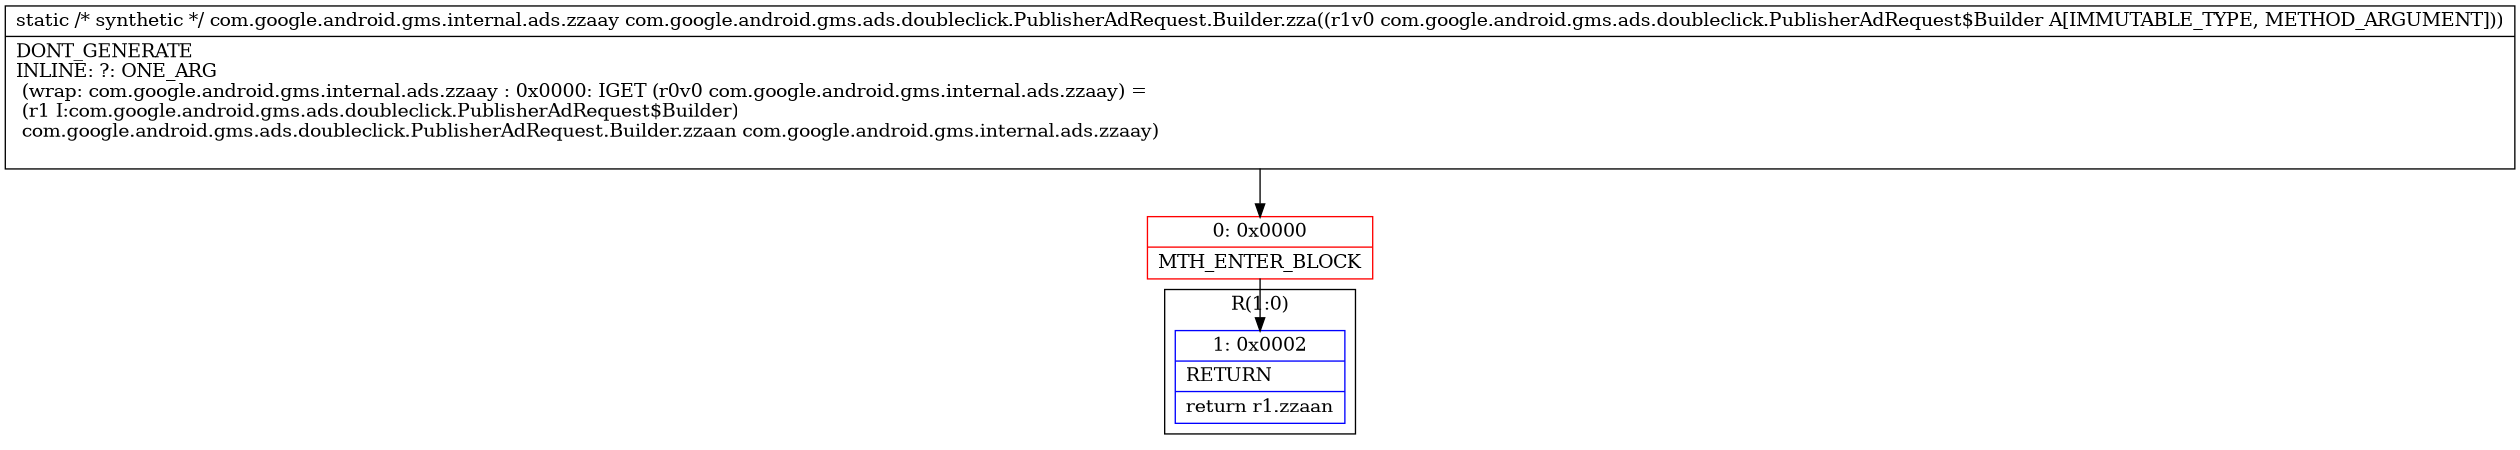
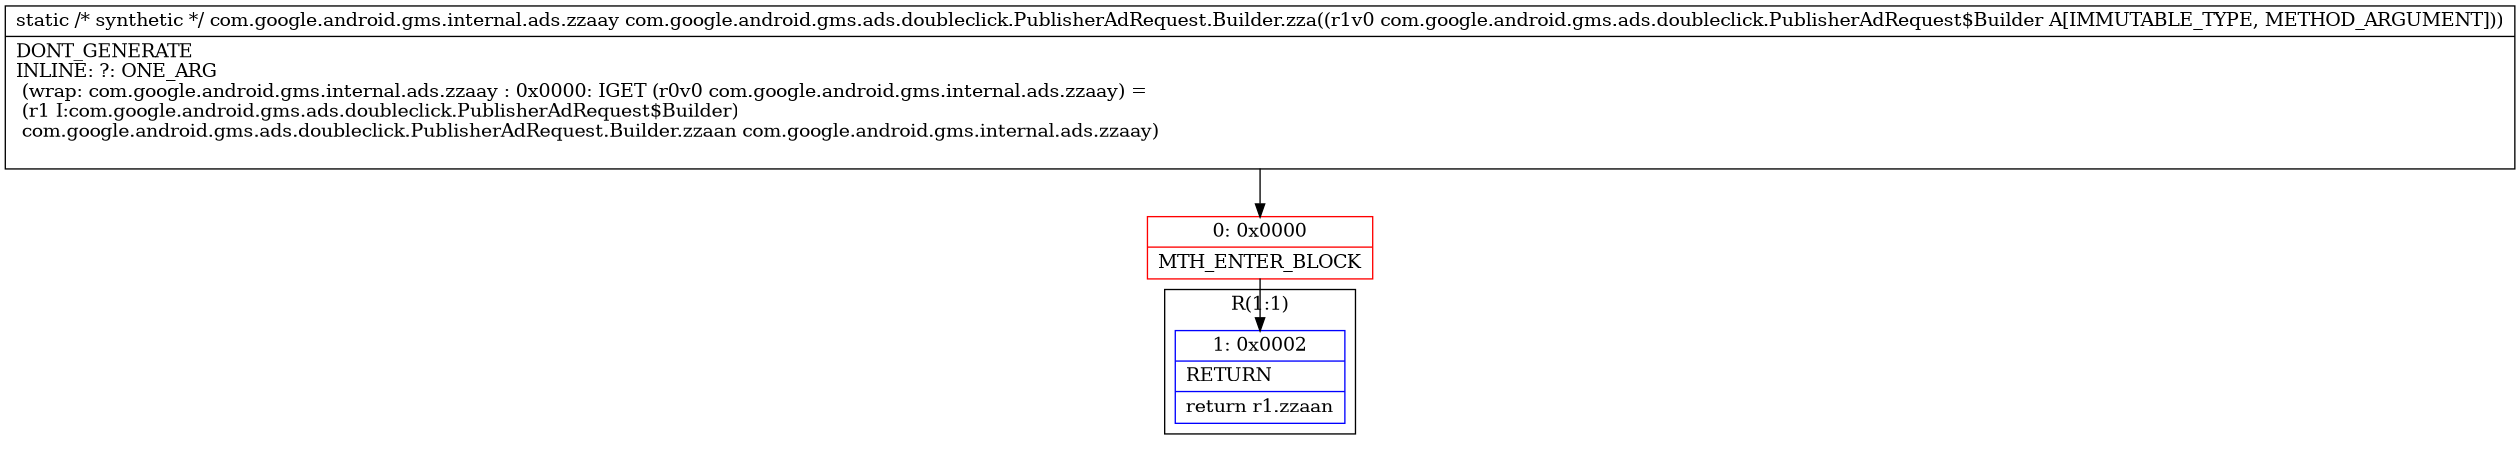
cluster "R(1:0)": label "R(1:0)" -> "R(1:1)"
